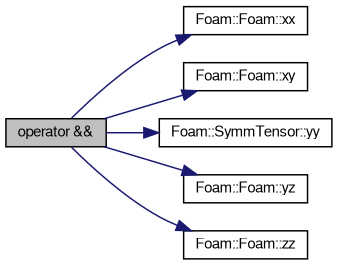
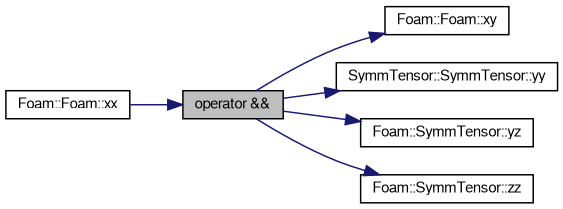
edge "operator &&" -> "Foam::Foam::xx": reversed
node "Foam::SymmTensor::yy": label "Foam::SymmTensor::yy" -> "SymmTensor::SymmTensor::yy"
node "Foam::Foam::yz": label "Foam::Foam::yz" -> "Foam::SymmTensor::yz"
node "Foam::Foam::zz": label "Foam::Foam::zz" -> "Foam::SymmTensor::zz"
